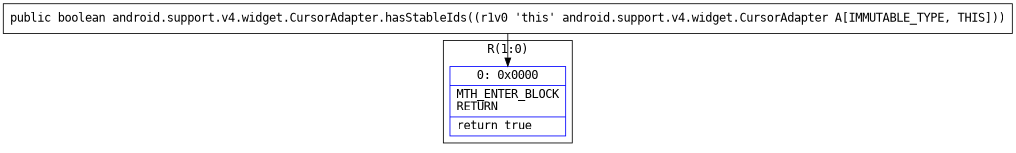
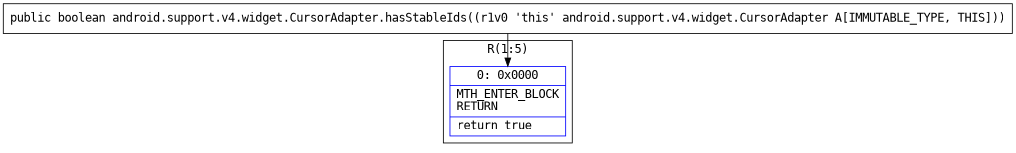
cluster "R(1:0)": label "R(1:0)" -> "R(1:5)"
